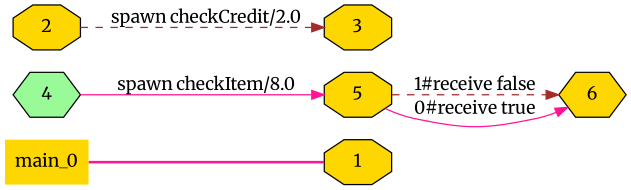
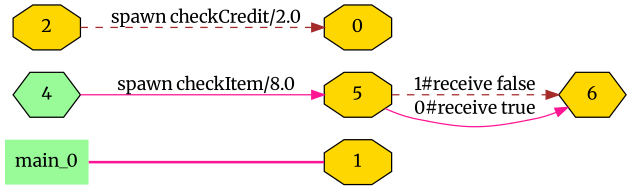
node "3": label "3" -> "0"
node "main_0": fillcolor gold -> palegreen
